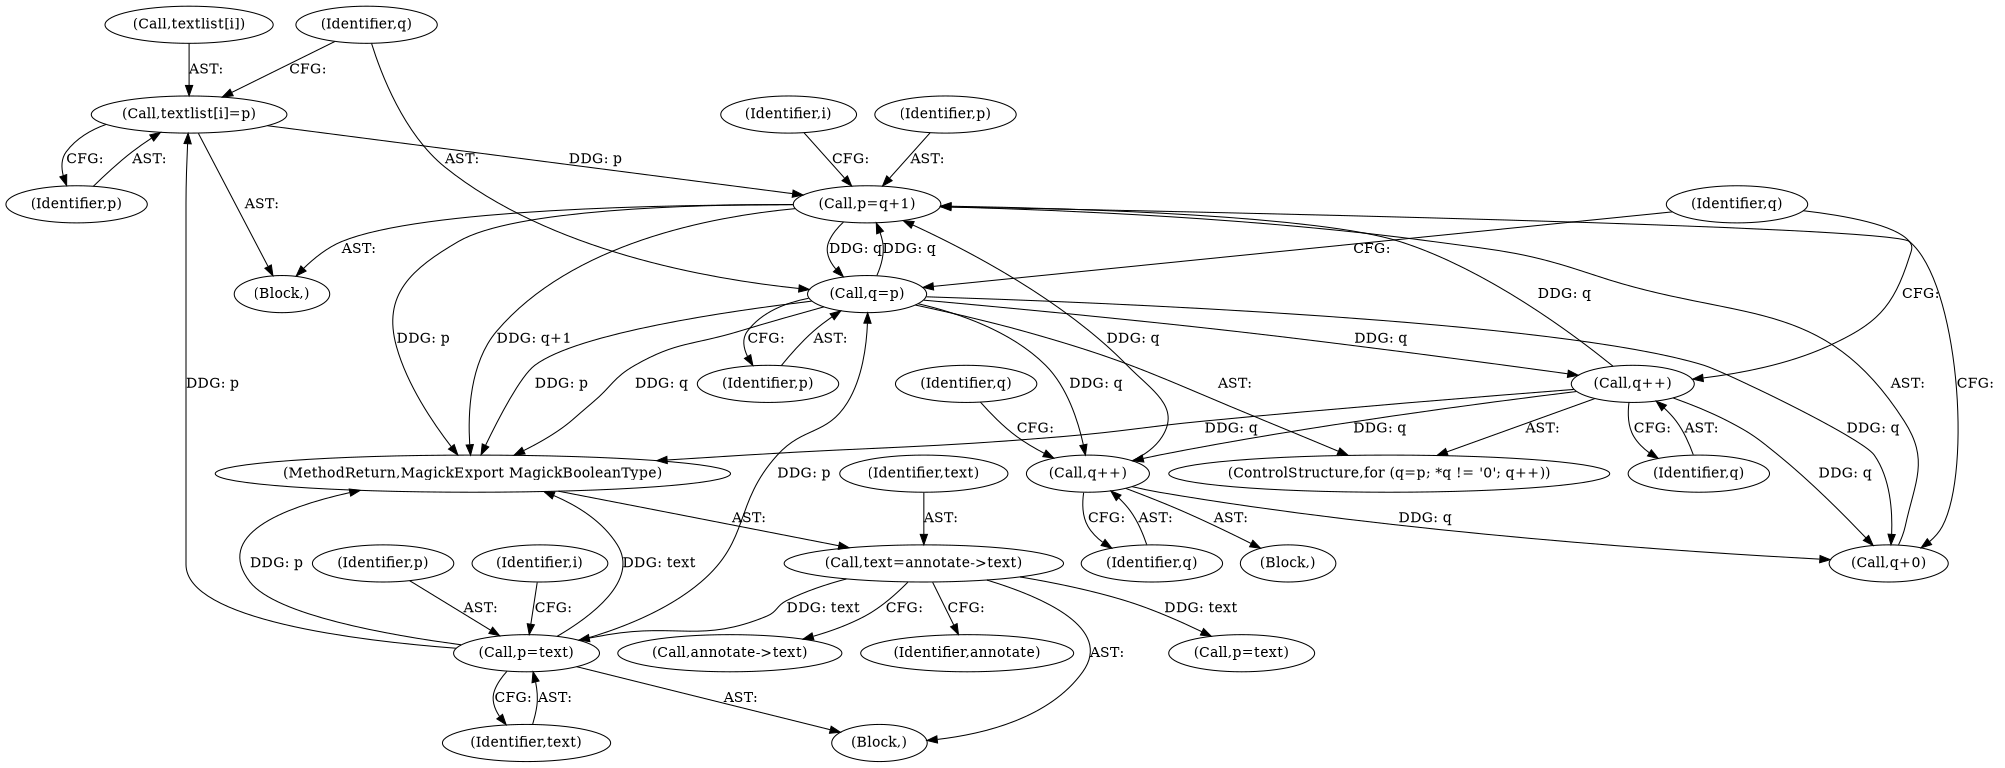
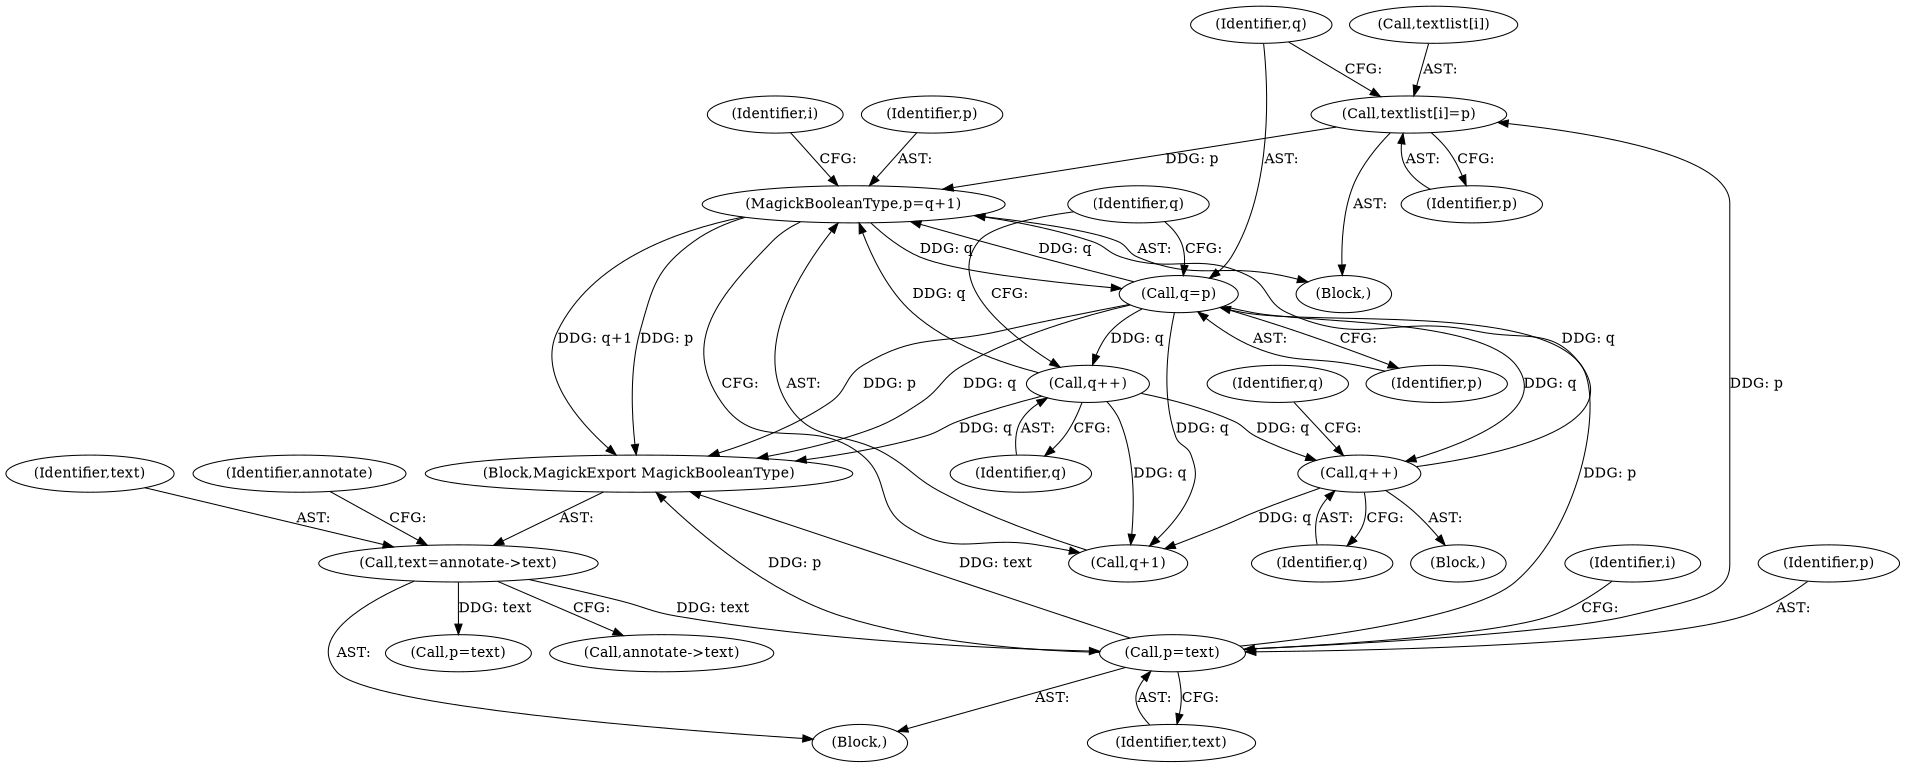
node "(Call,p=q+1)": label "(Call,p=q+1)" -> "(MagickBooleanType,p=q+1)"
node "(MethodReturn,MagickExport MagickBooleanType)": label "(MethodReturn,MagickExport MagickBooleanType)" -> "(Block,MagickExport MagickBooleanType)"
node "(ControlStructure,for (q=p; *q != '0'; q++))": removed
node "(Call,q+0)": label "(Call,q+0)" -> "(Call,q+1)"
edge "(Call,text=annotate->text)" -> "(Identifier,annotate)": reversed
